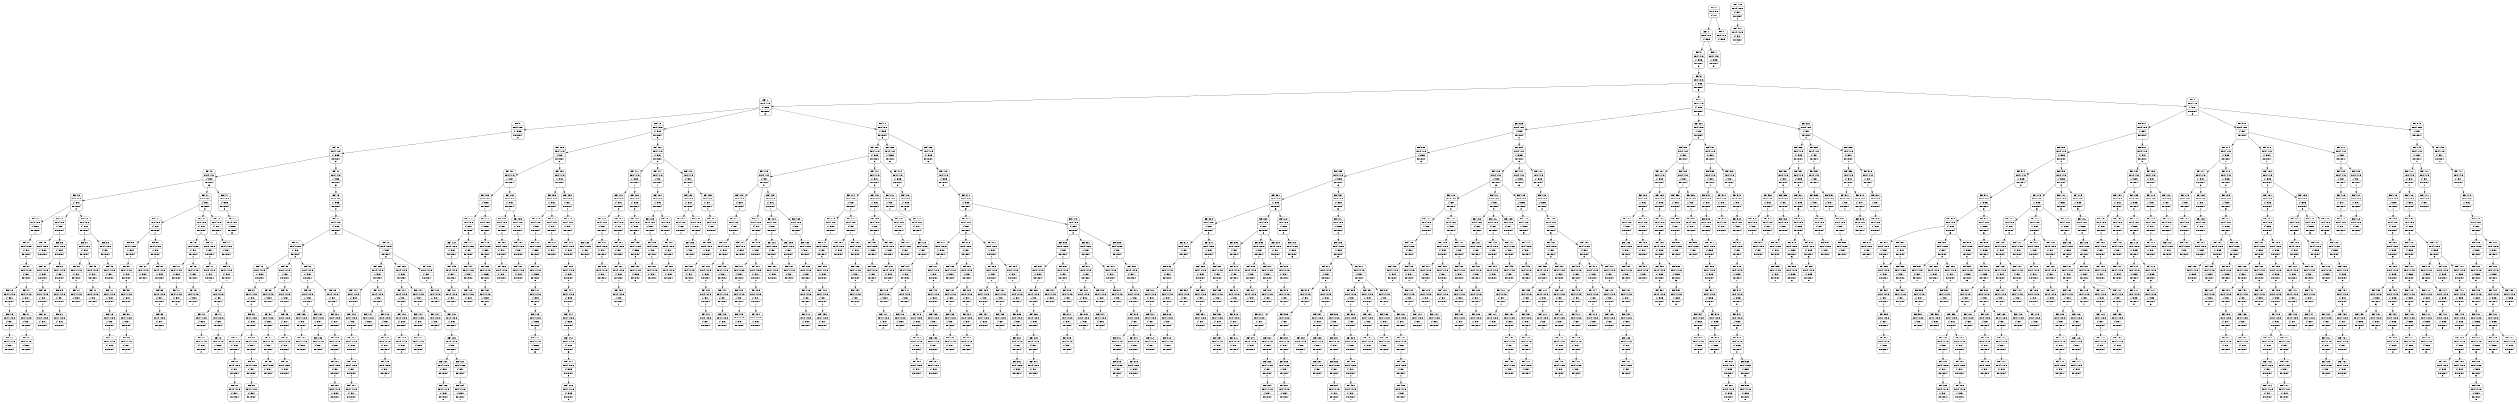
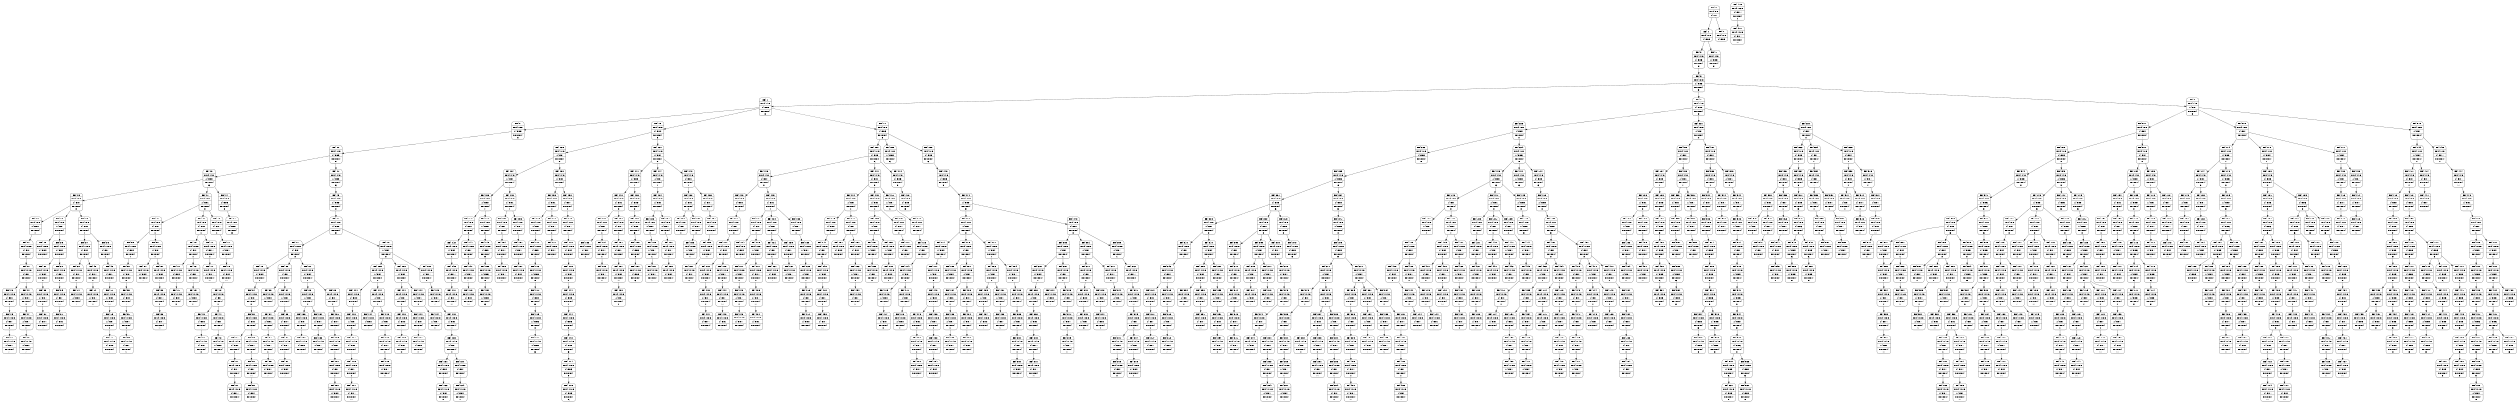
edge "EO: 210" -> "EO: 214": now "EO: 215" -> "EO: 214"
edge "EO: 379" -> "EO: 388": added
